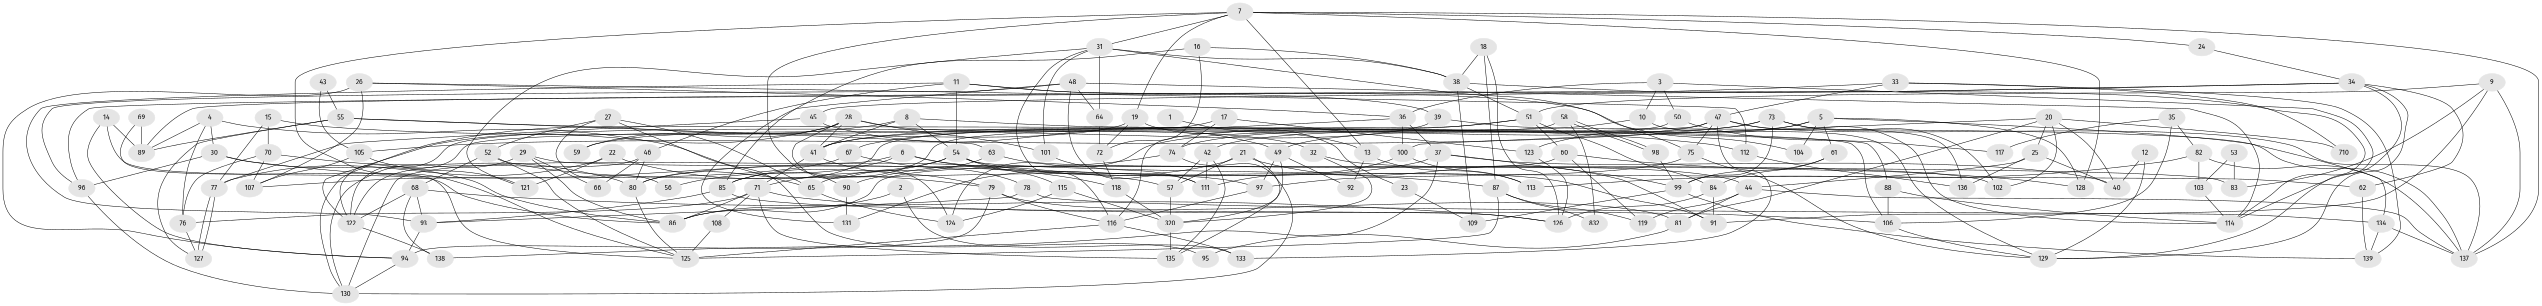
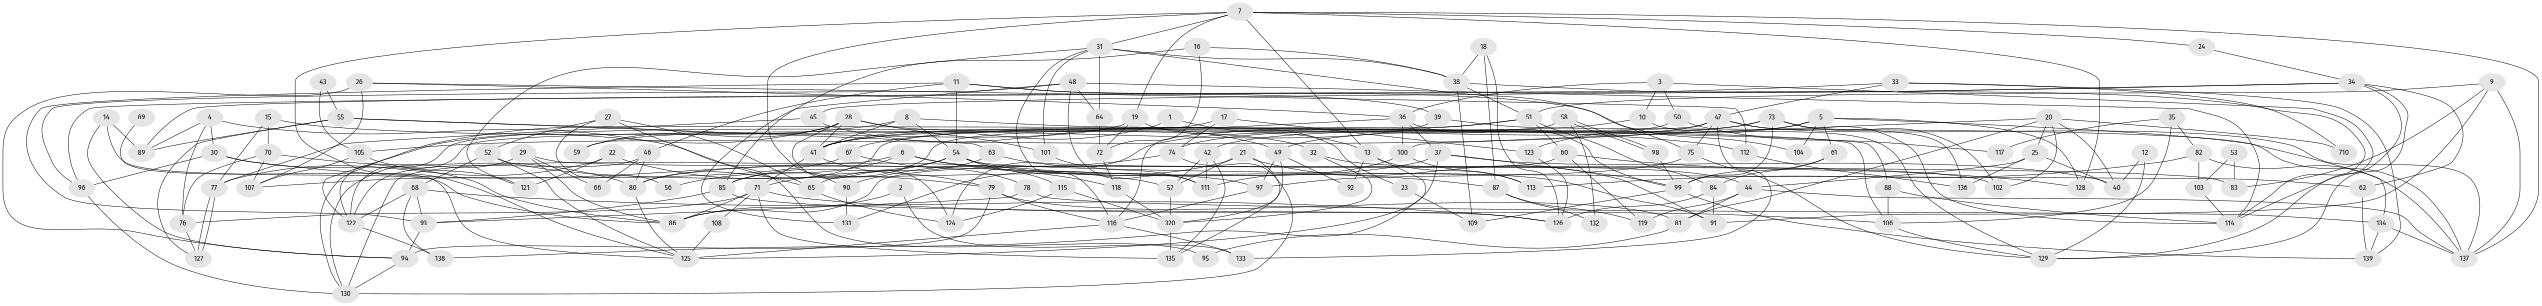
edge "69" -- "89": removed
edge "1" -- "41": added
edge "36" -- "99": added
node "832": label "832" -> "132"
edge "87" -- "125": now "13" -- "125"
